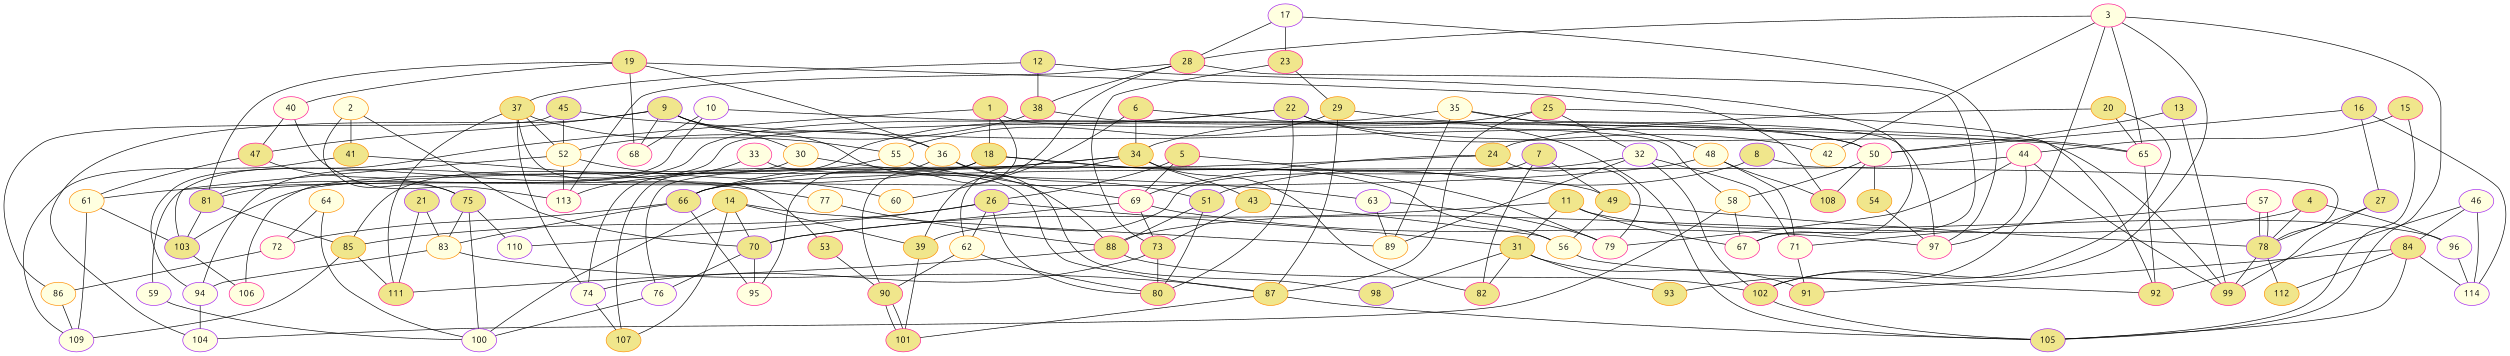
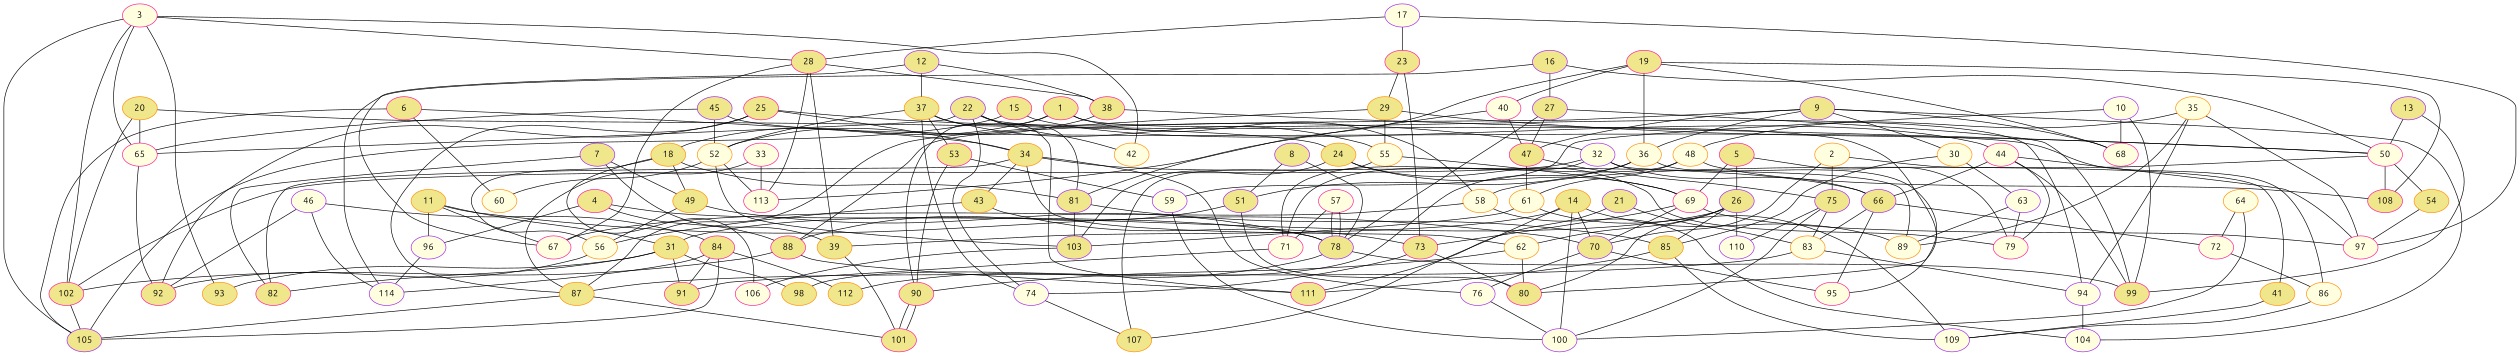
edge "27" -- "47": added
edge "53" -- "59": added
node "77": removed
node "98": color purple -> darkorange
